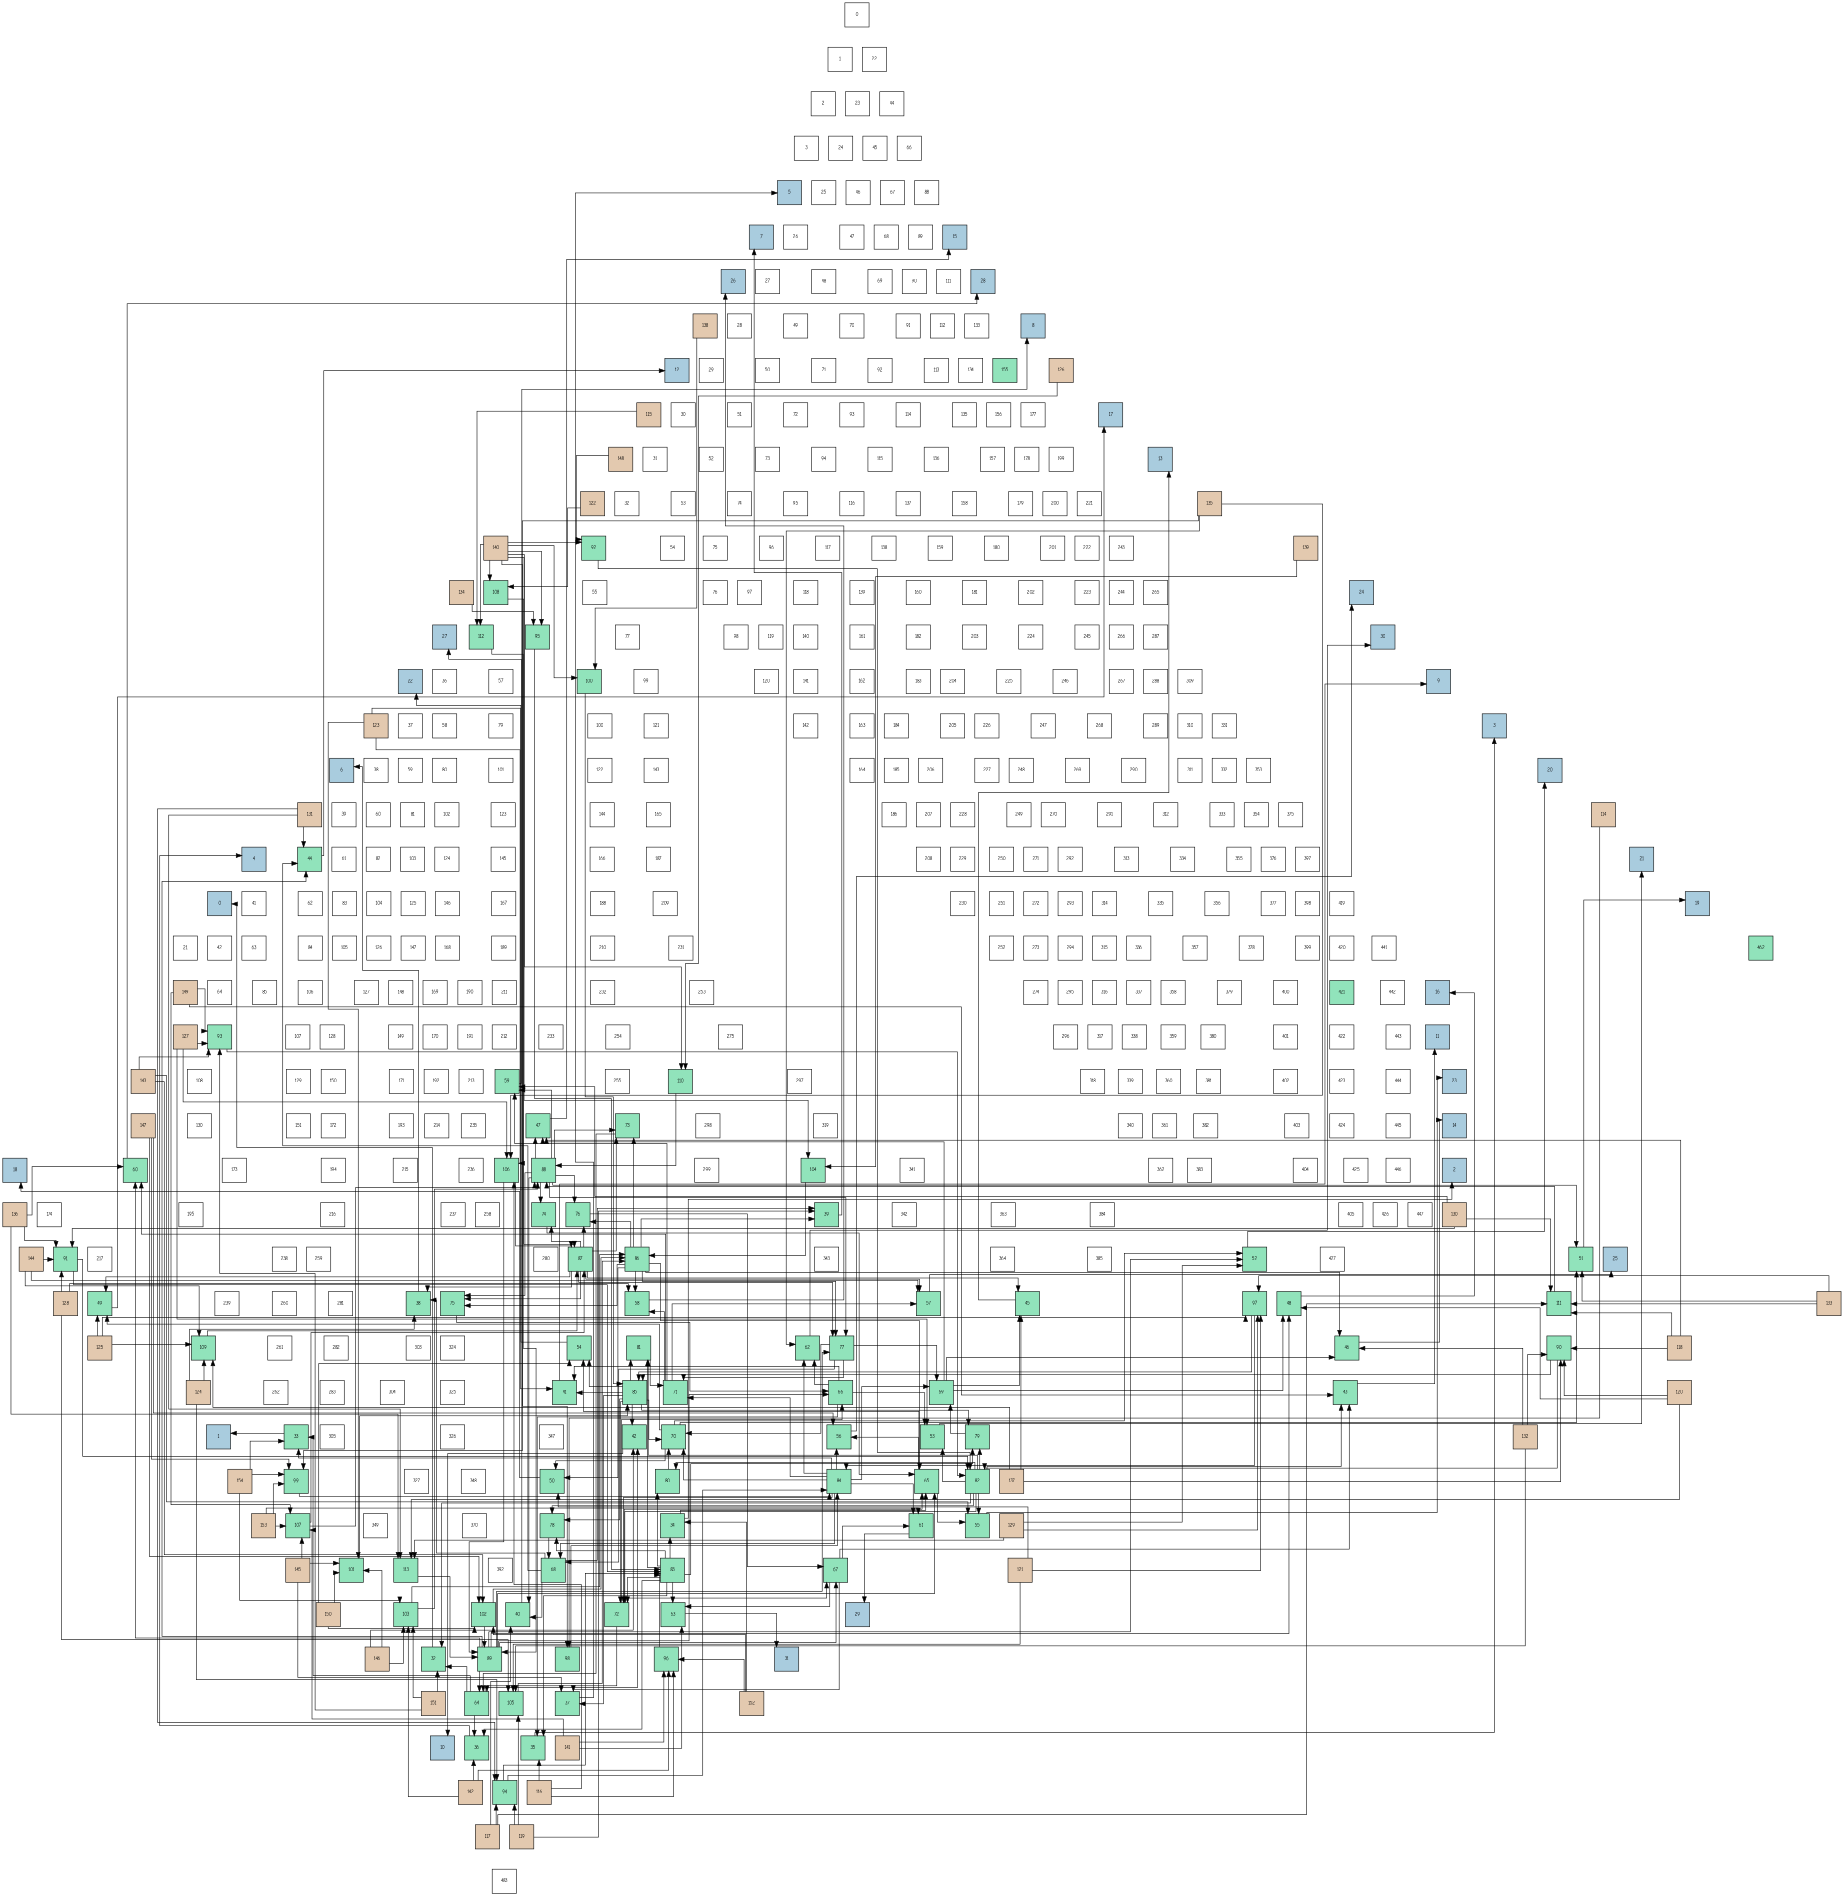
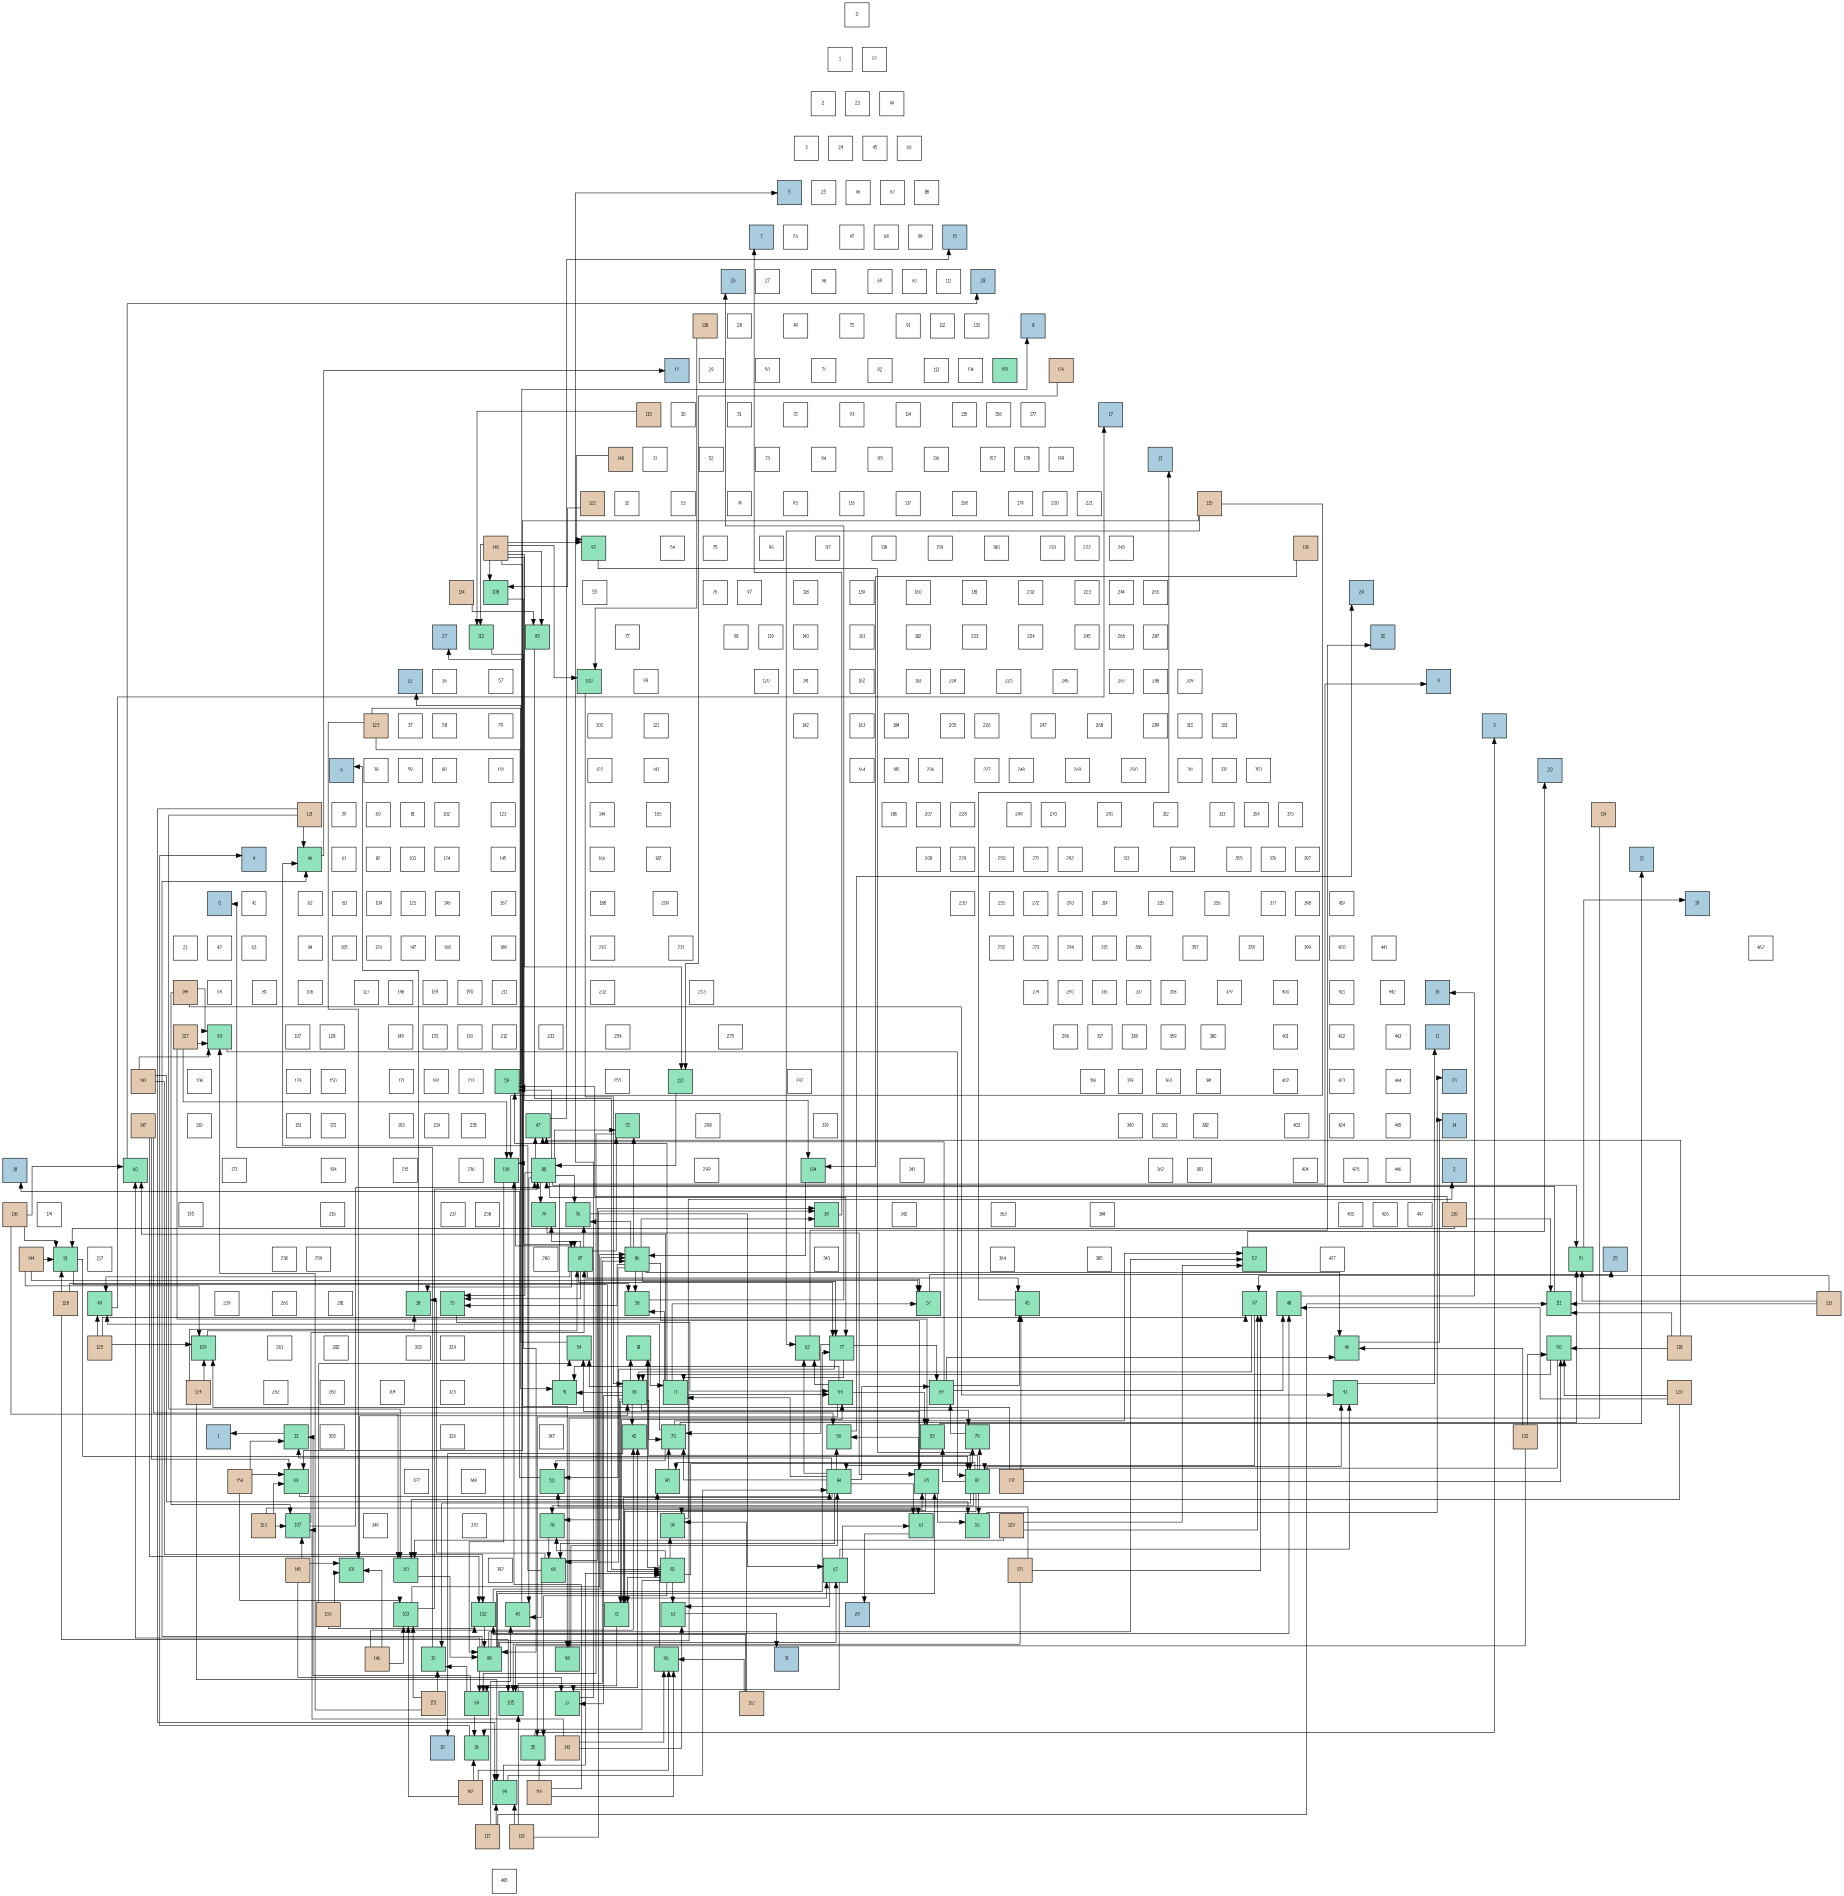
node "462": fillcolor #91e3bb -> #ffffff
node "421": fillcolor #91e3bb -> #ffffff
edge "34" -> "65": reversed
